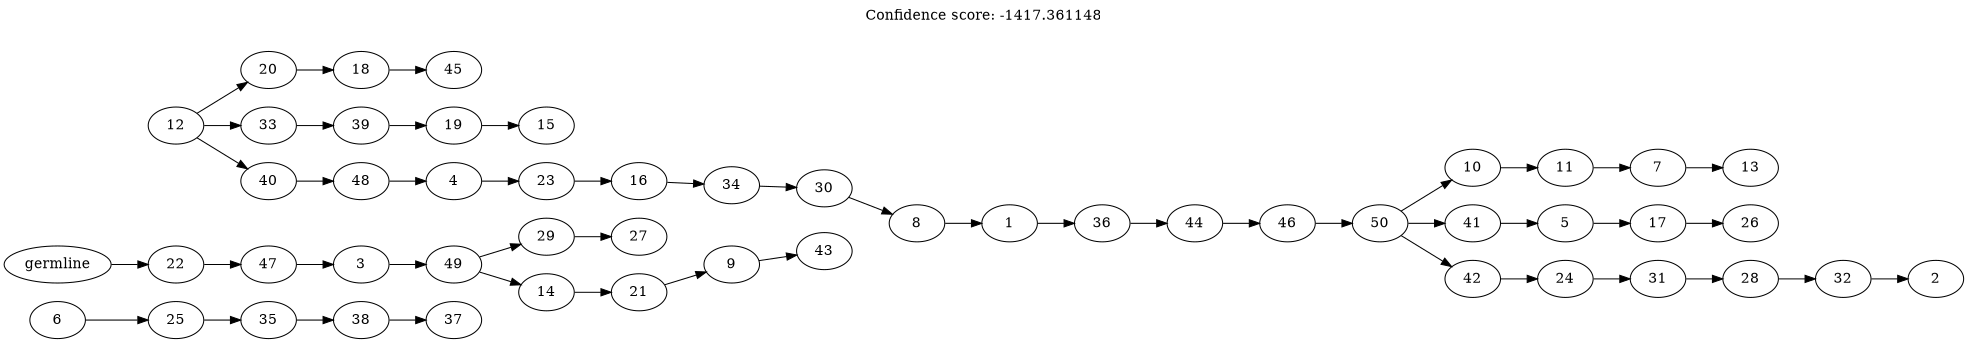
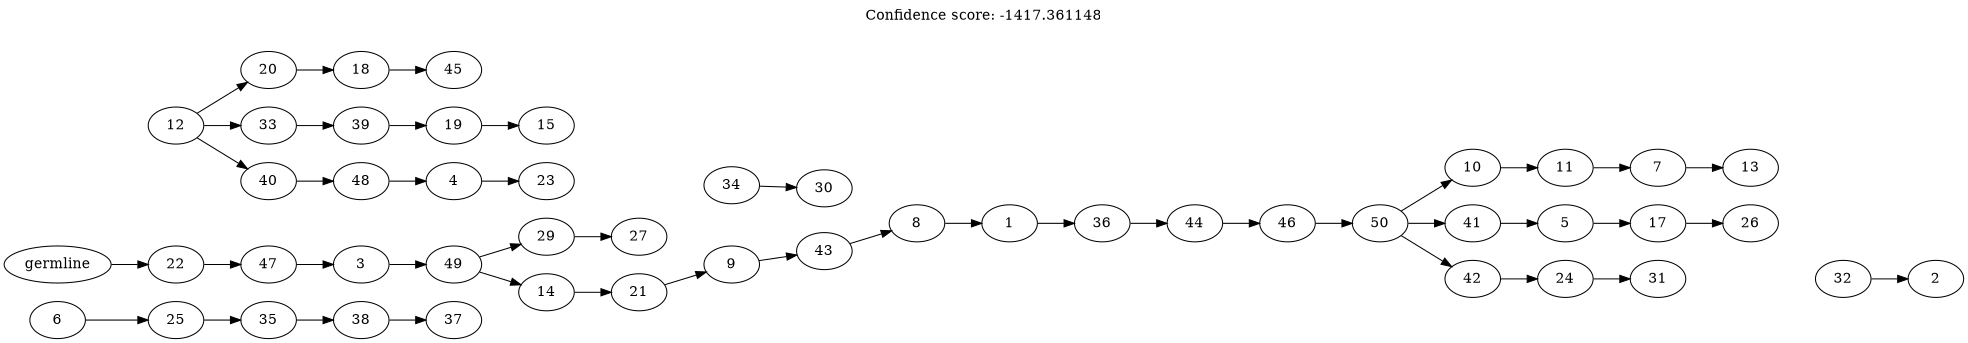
node "16": removed
edge "30" -> "8": now "43" -> "8"
node "28": removed
